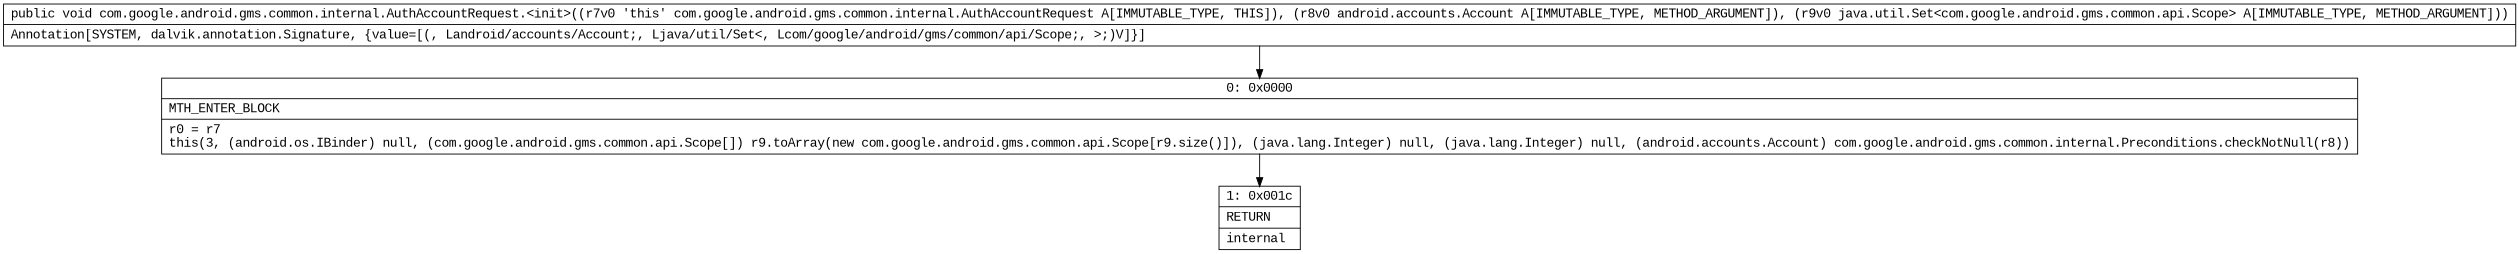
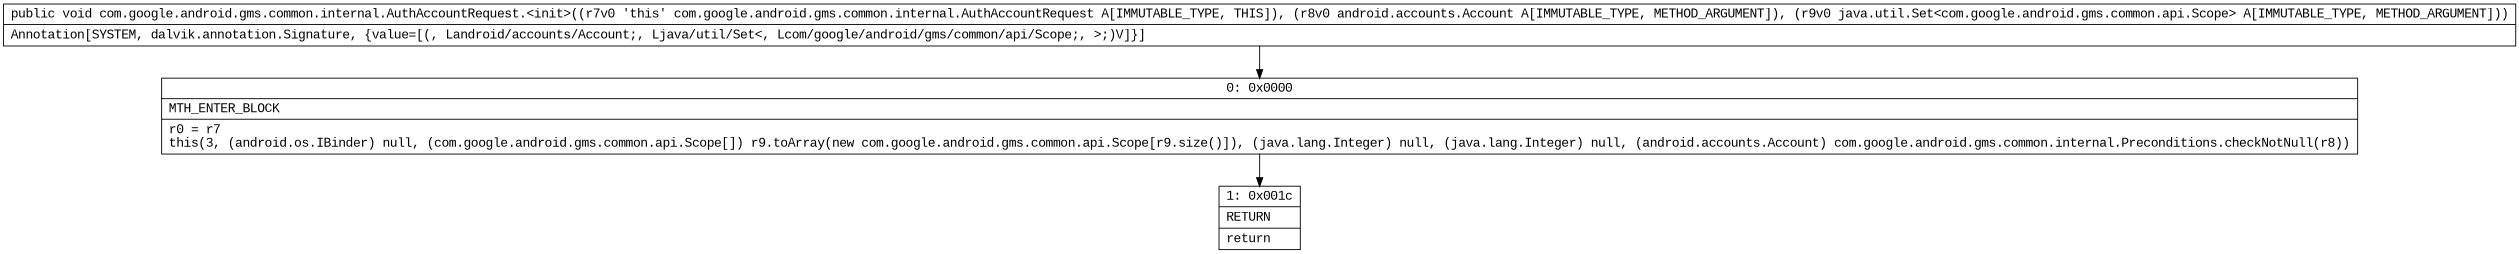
node "1: 0x001c": text "internal" -> "return"
